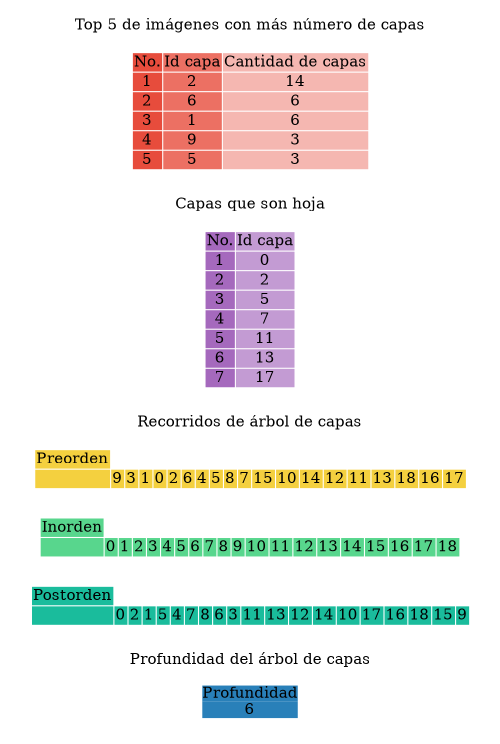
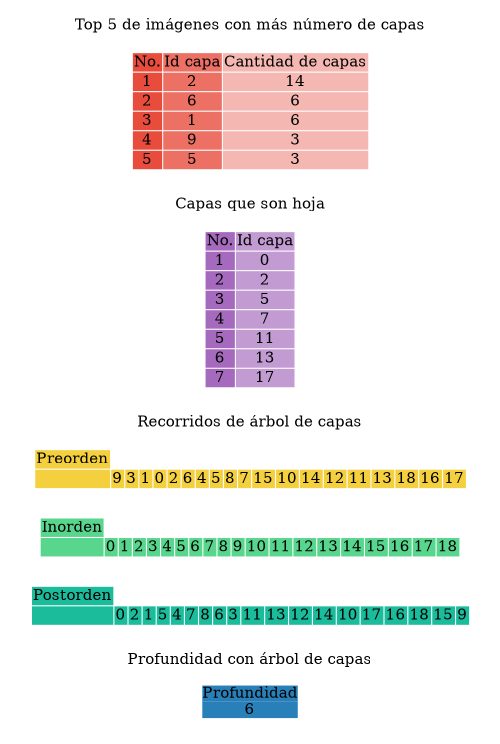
cluster "Profundidad del árbol de capas": label "Profundidad del árbol de capas" -> "Profundidad con árbol de capas"
